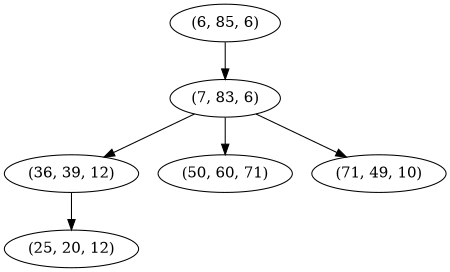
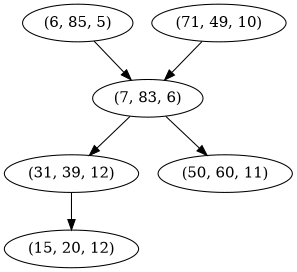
node "(6, 85, 6)": label "(6, 85, 6)" -> "(6, 85, 5)"
edge "(7, 83, 6)" -> "(71, 49, 10)": reversed
node "(36, 39, 12)": label "(36, 39, 12)" -> "(31, 39, 12)"
node "(50, 60, 71)": label "(50, 60, 71)" -> "(50, 60, 11)"
node "(25, 20, 12)": label "(25, 20, 12)" -> "(15, 20, 12)"
